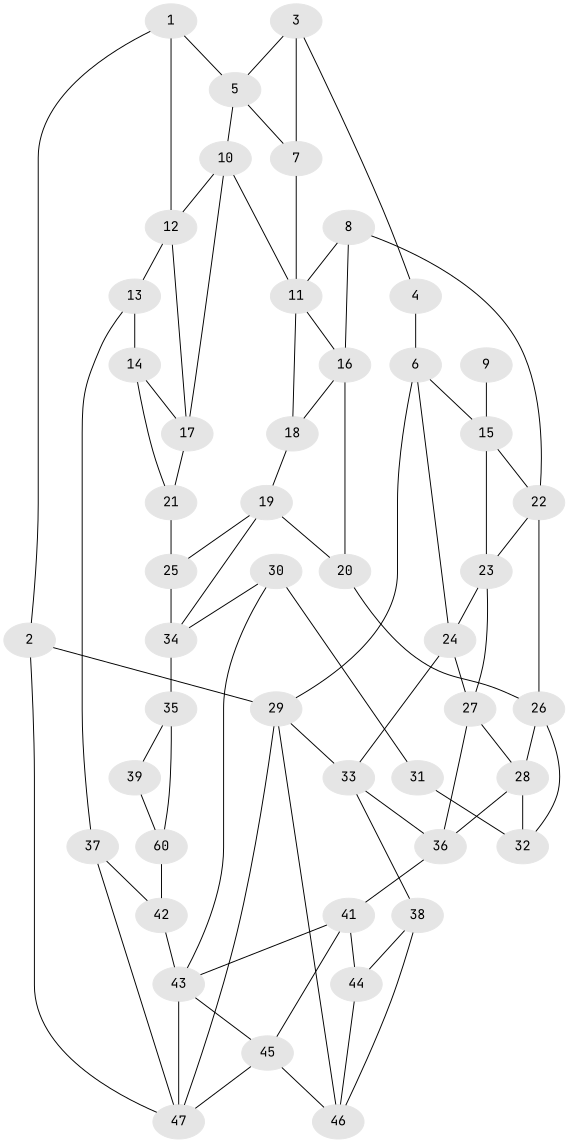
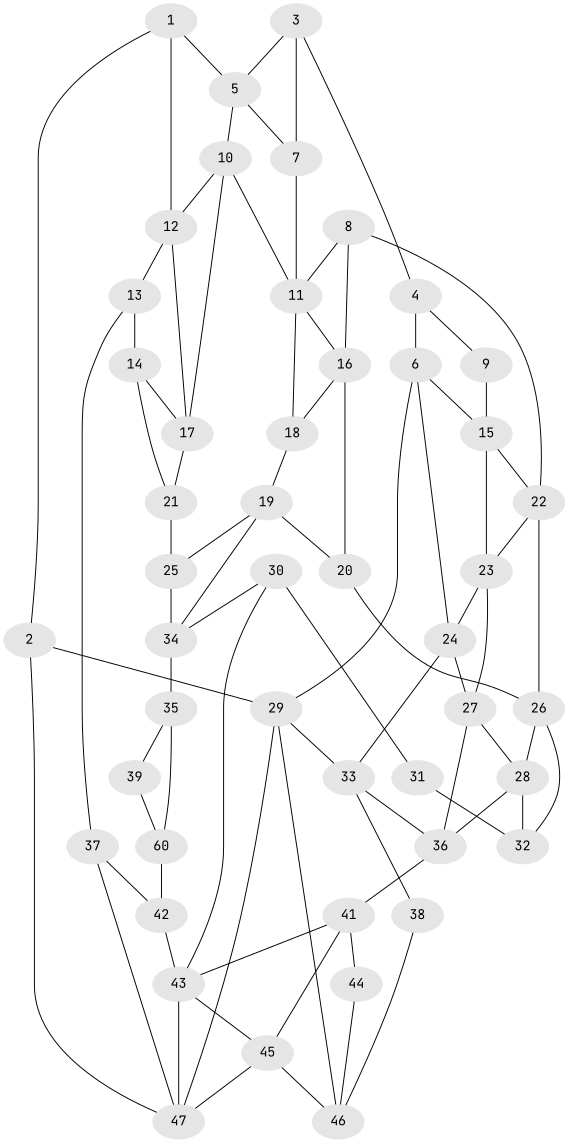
edge "4" -- "9": added
edge "38" -- "44": removed
